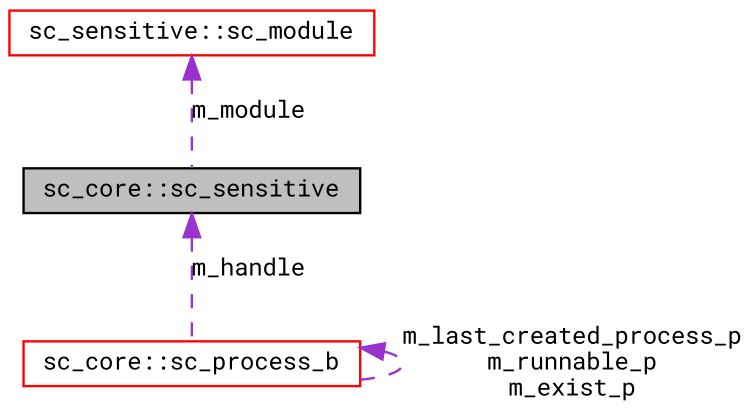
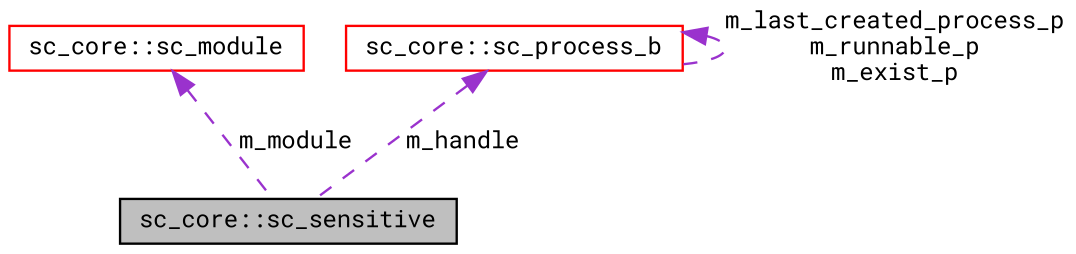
node "sc_sensitive::sc_module": label "sc_sensitive::sc_module" -> "sc_core::sc_module"
edge "sc_core::sc_process_b" -> "sc_core::sc_sensitive": reversed
